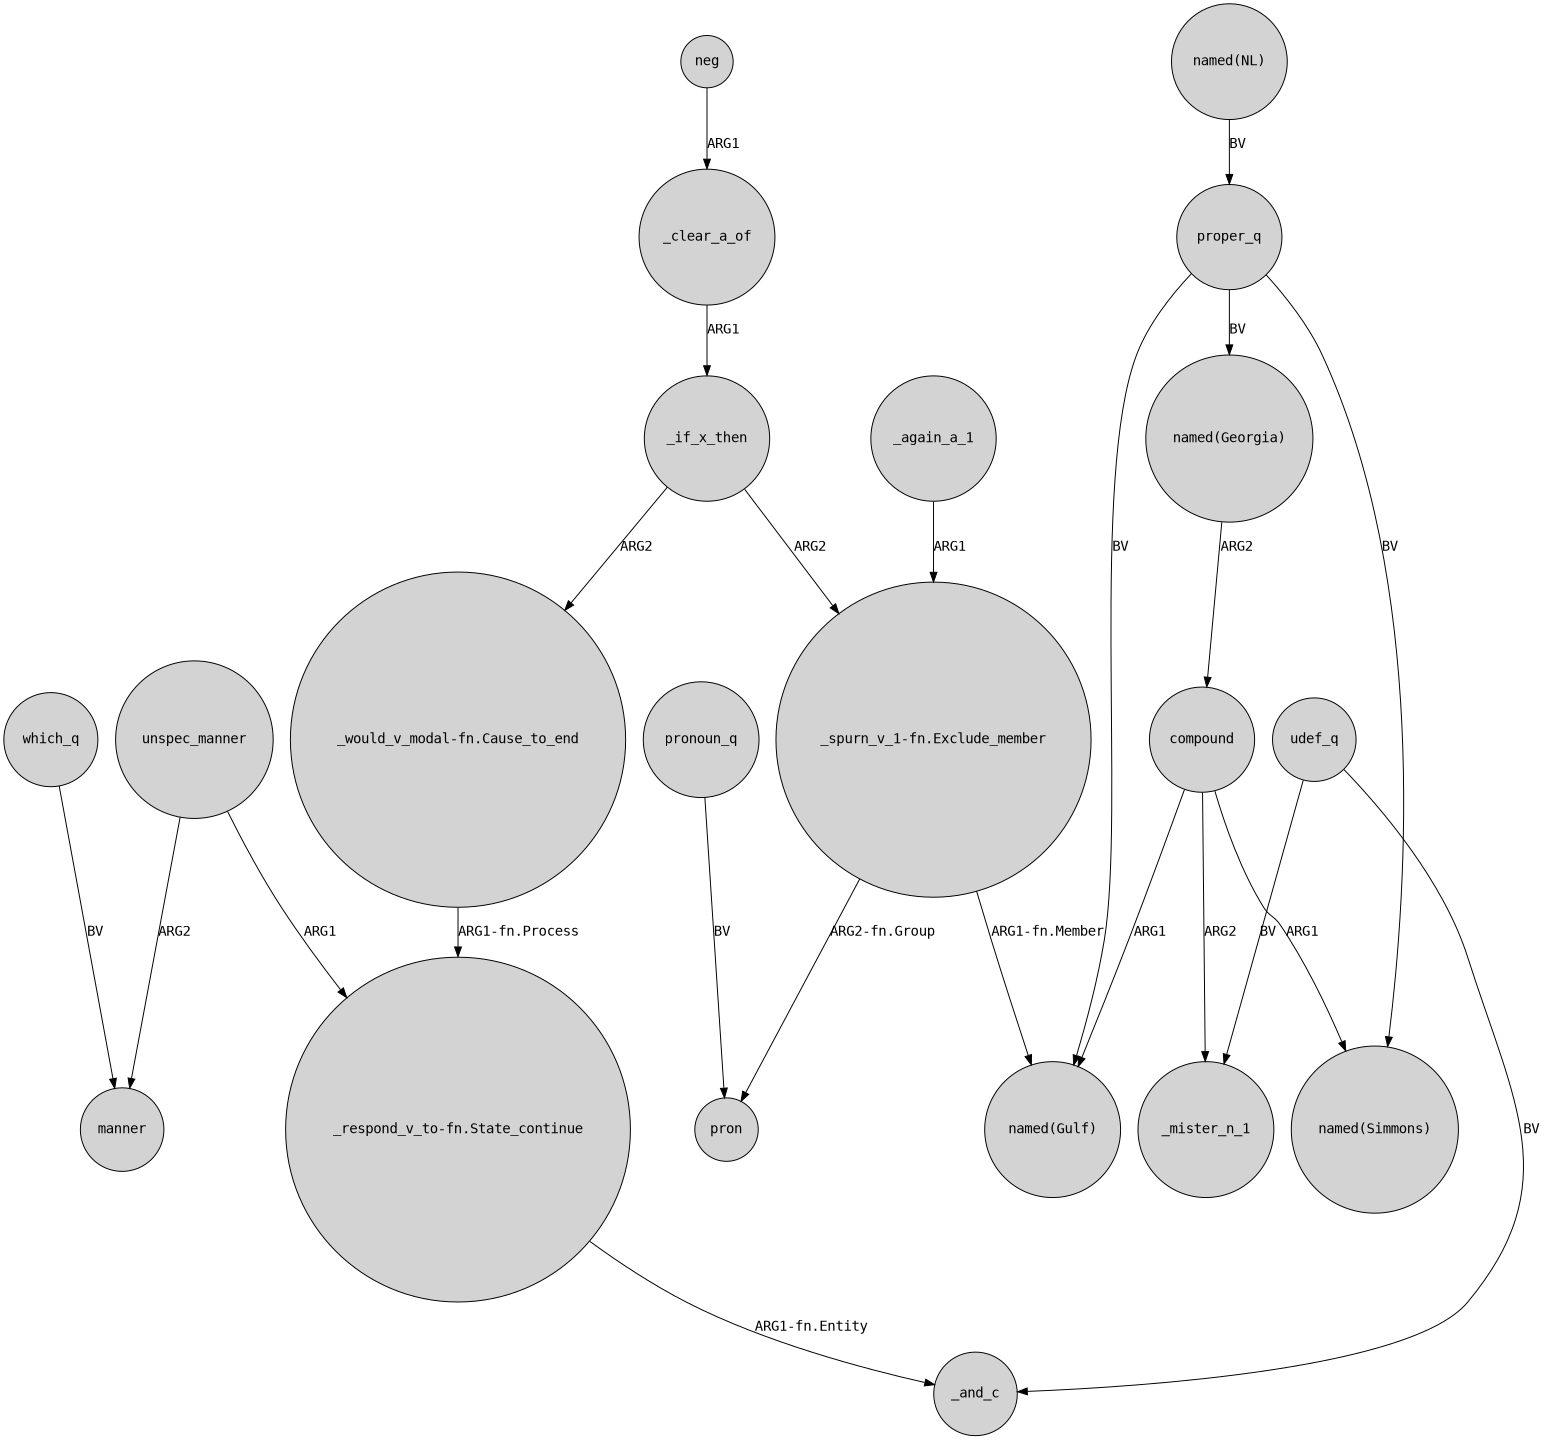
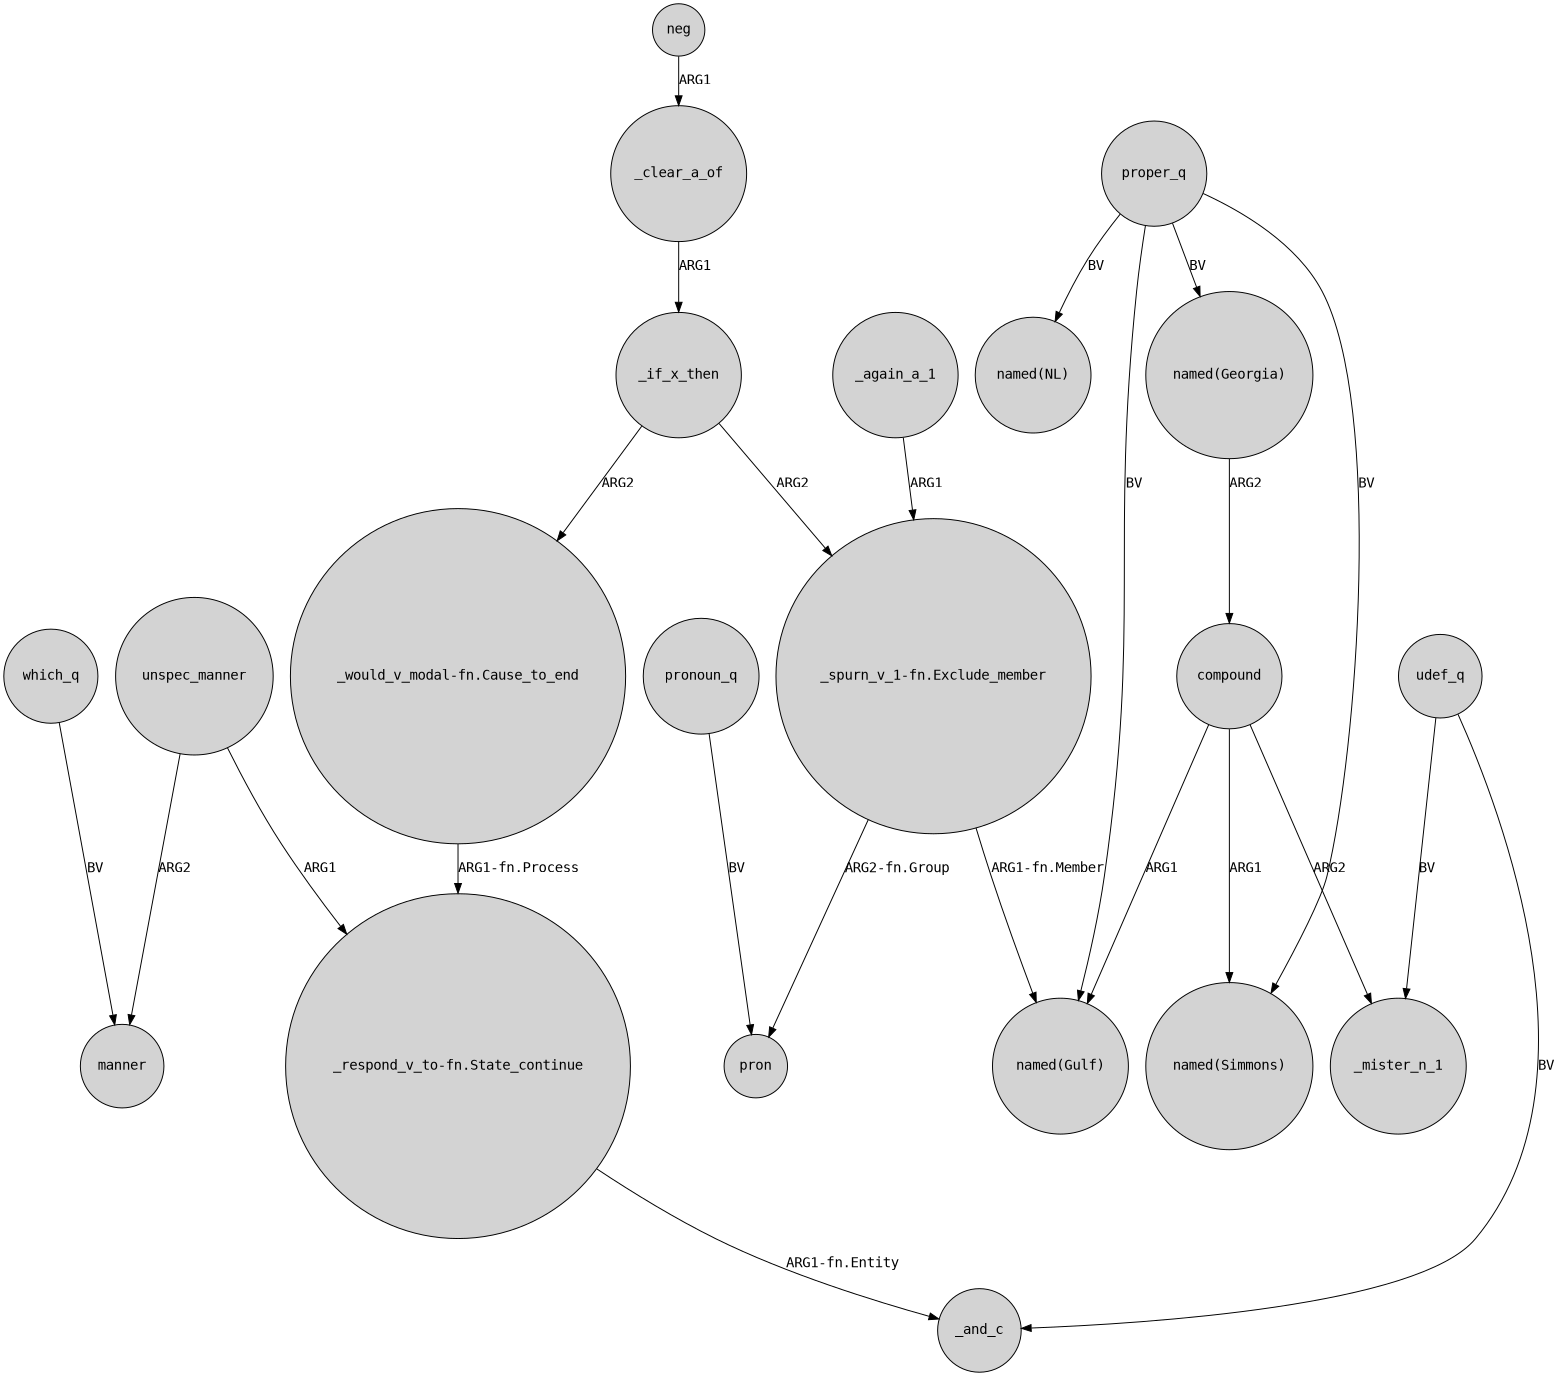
edge "named(NL)" -> "proper_q": reversed
